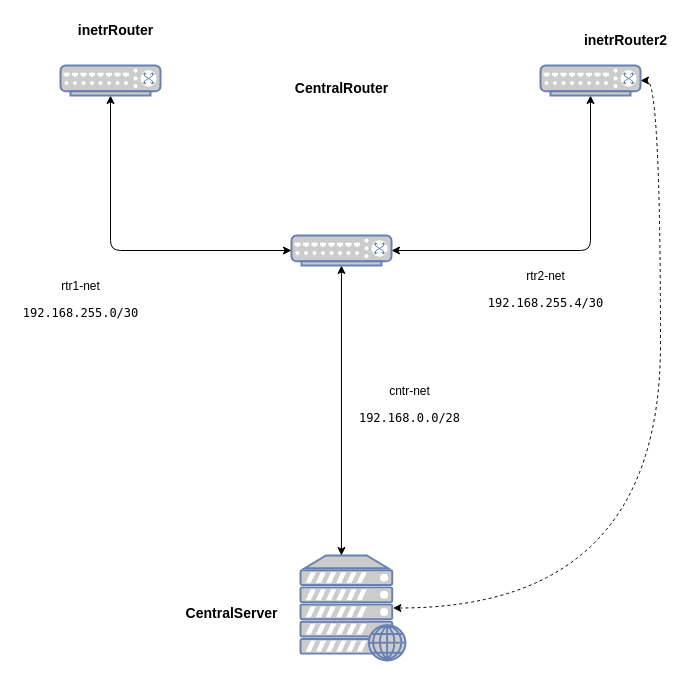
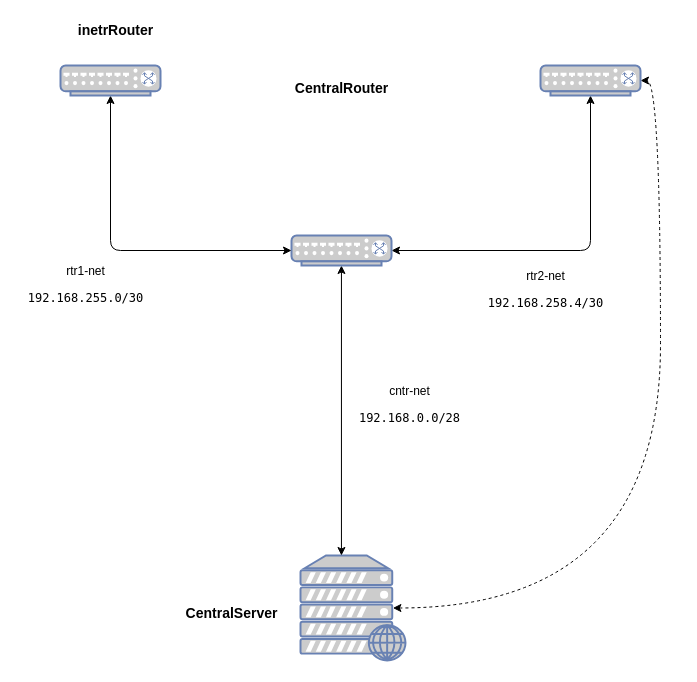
node "inetrRouter2": removed
node "rtr2-net 192.168.255.4/30": label "rtr2-net 192.168.255.4/30" -> "rtr2-net 192.168.258.4/30"
node "rtr1-net 192.168.255.0/30": moved (81, 306) -> (86, 291)
